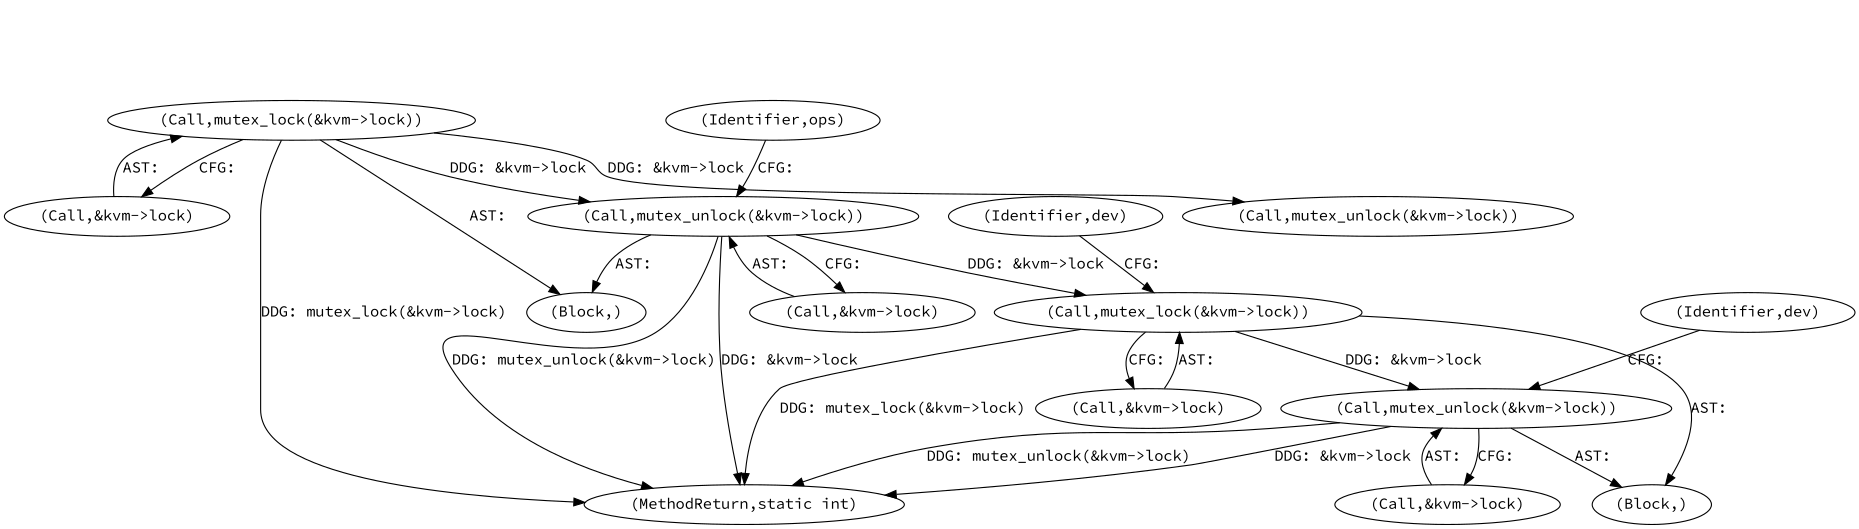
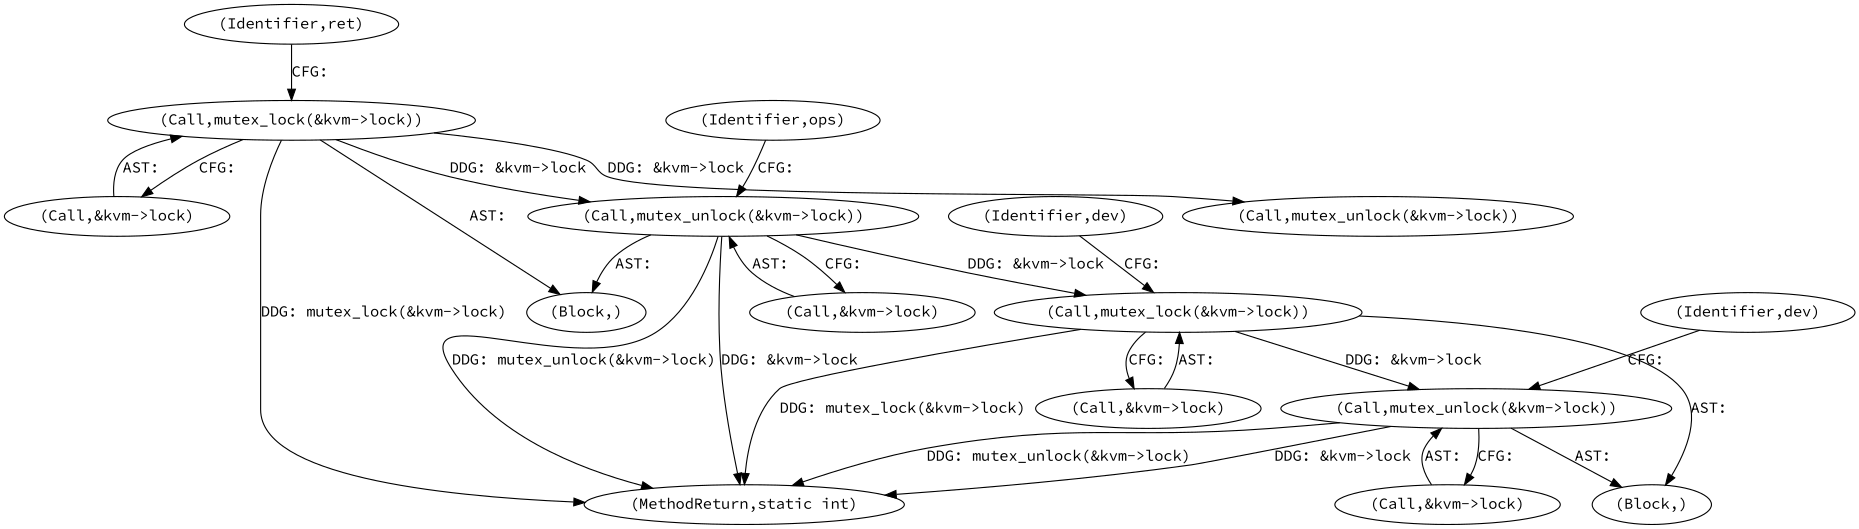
node "(Identifier,ret)": added
